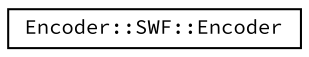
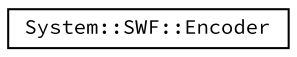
node "Encoder::SWF::Encoder": label "Encoder::SWF::Encoder" -> "System::SWF::Encoder"
